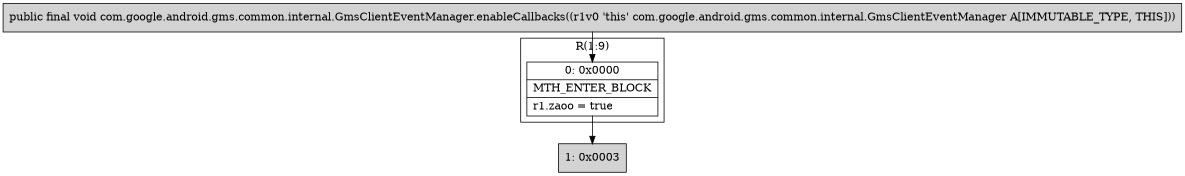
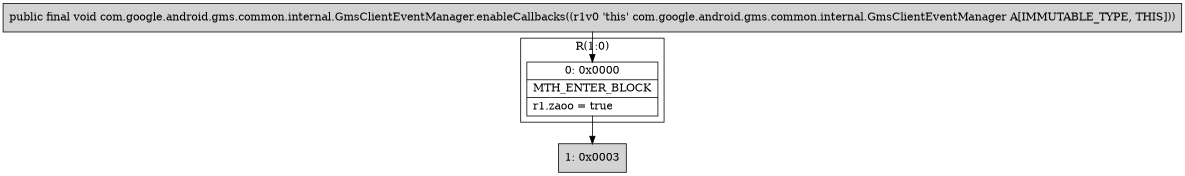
cluster "R(1:9)": label "R(1:9)" -> "R(1:0)"
